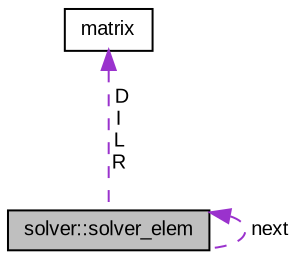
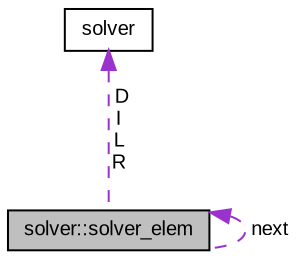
node "matrix": label "matrix" -> "solver"
